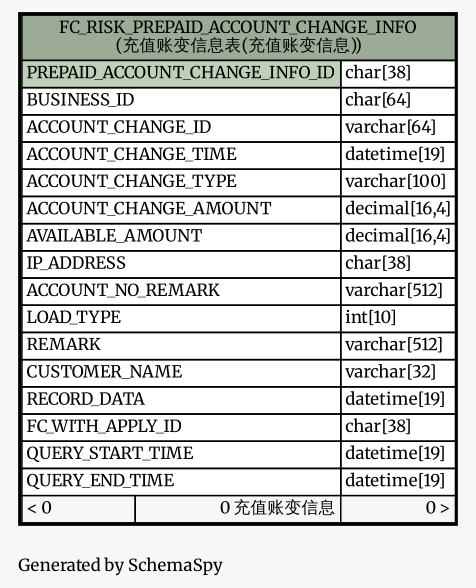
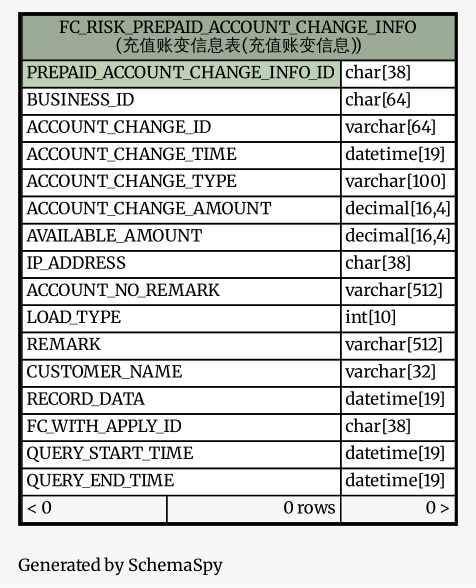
node "FC_RISK_PREPAID_ACCOUNT_CHANGE_INFO": text "0 充值账变信息" -> "0 rows"
